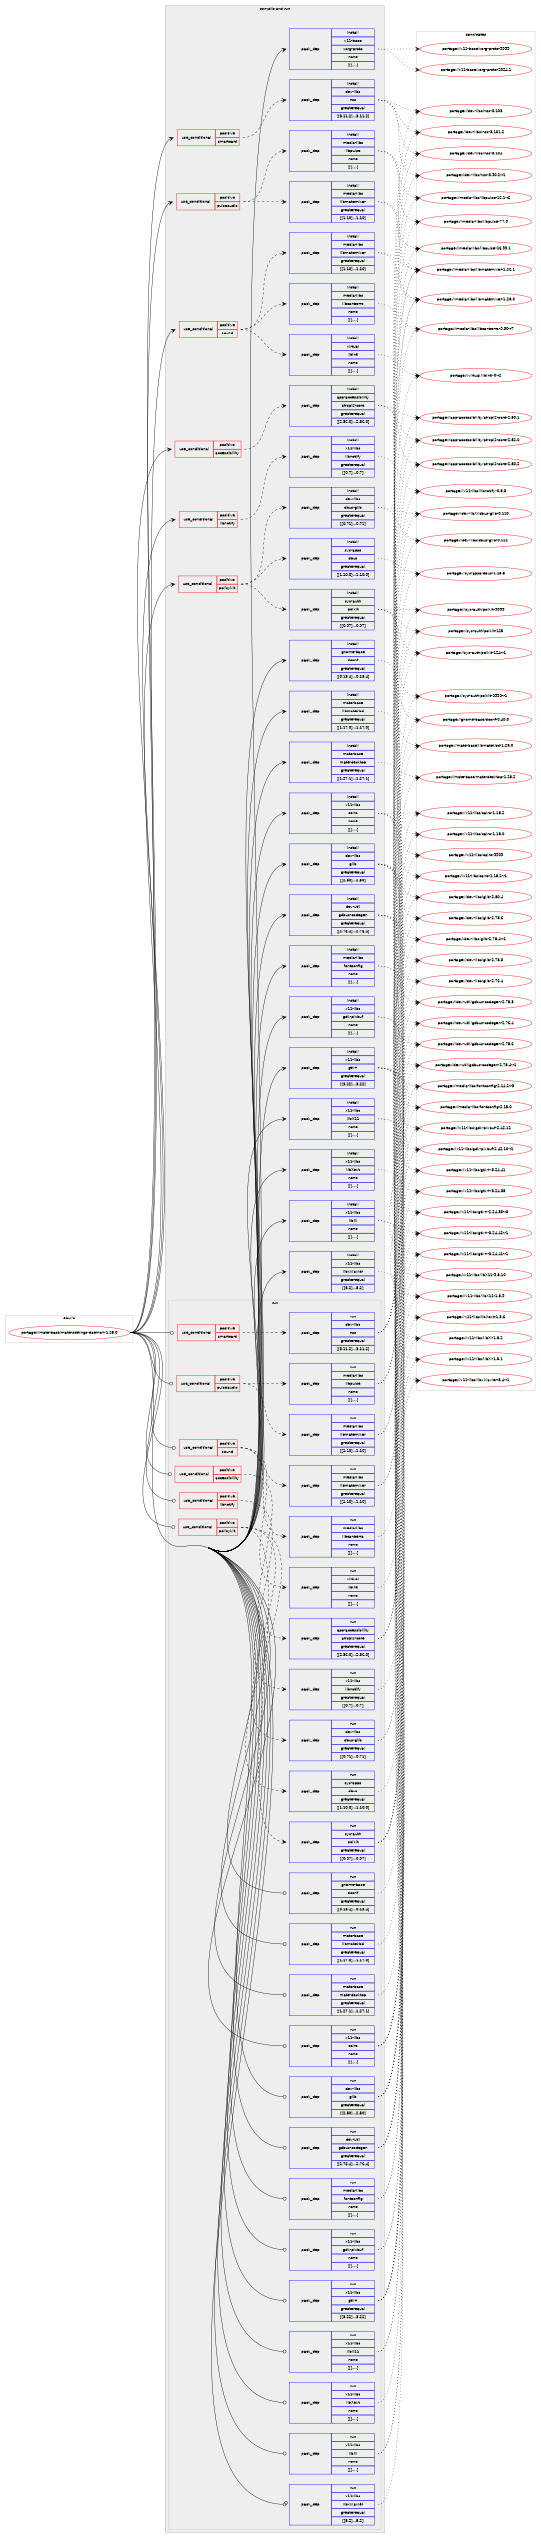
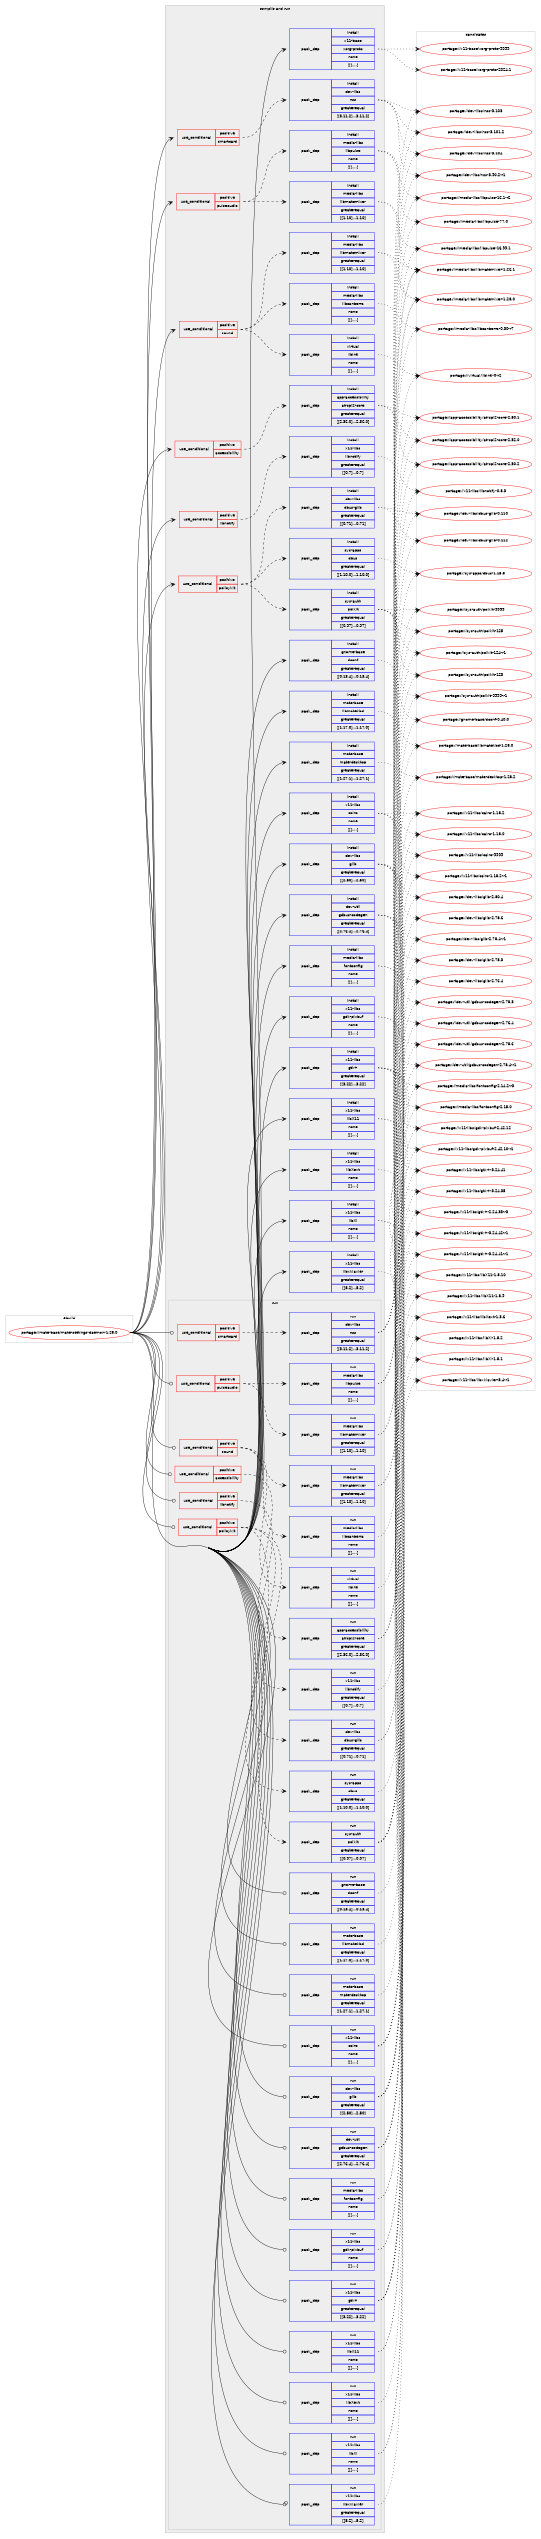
node "portage://dev-libXi/dbus-glib-0.110": label "portage://dev-libXi/dbus-glib-0.110" -> "portage://dev-libs/dbus-glib-0.110"
node "portage://sys-auth/polkit-123": added
node "portage://x11-libs/libX11-9.8.10": label "portage://x11-libs/libX11-9.8.10" -> "portage://x11-libs/libX11-1.8.10"
